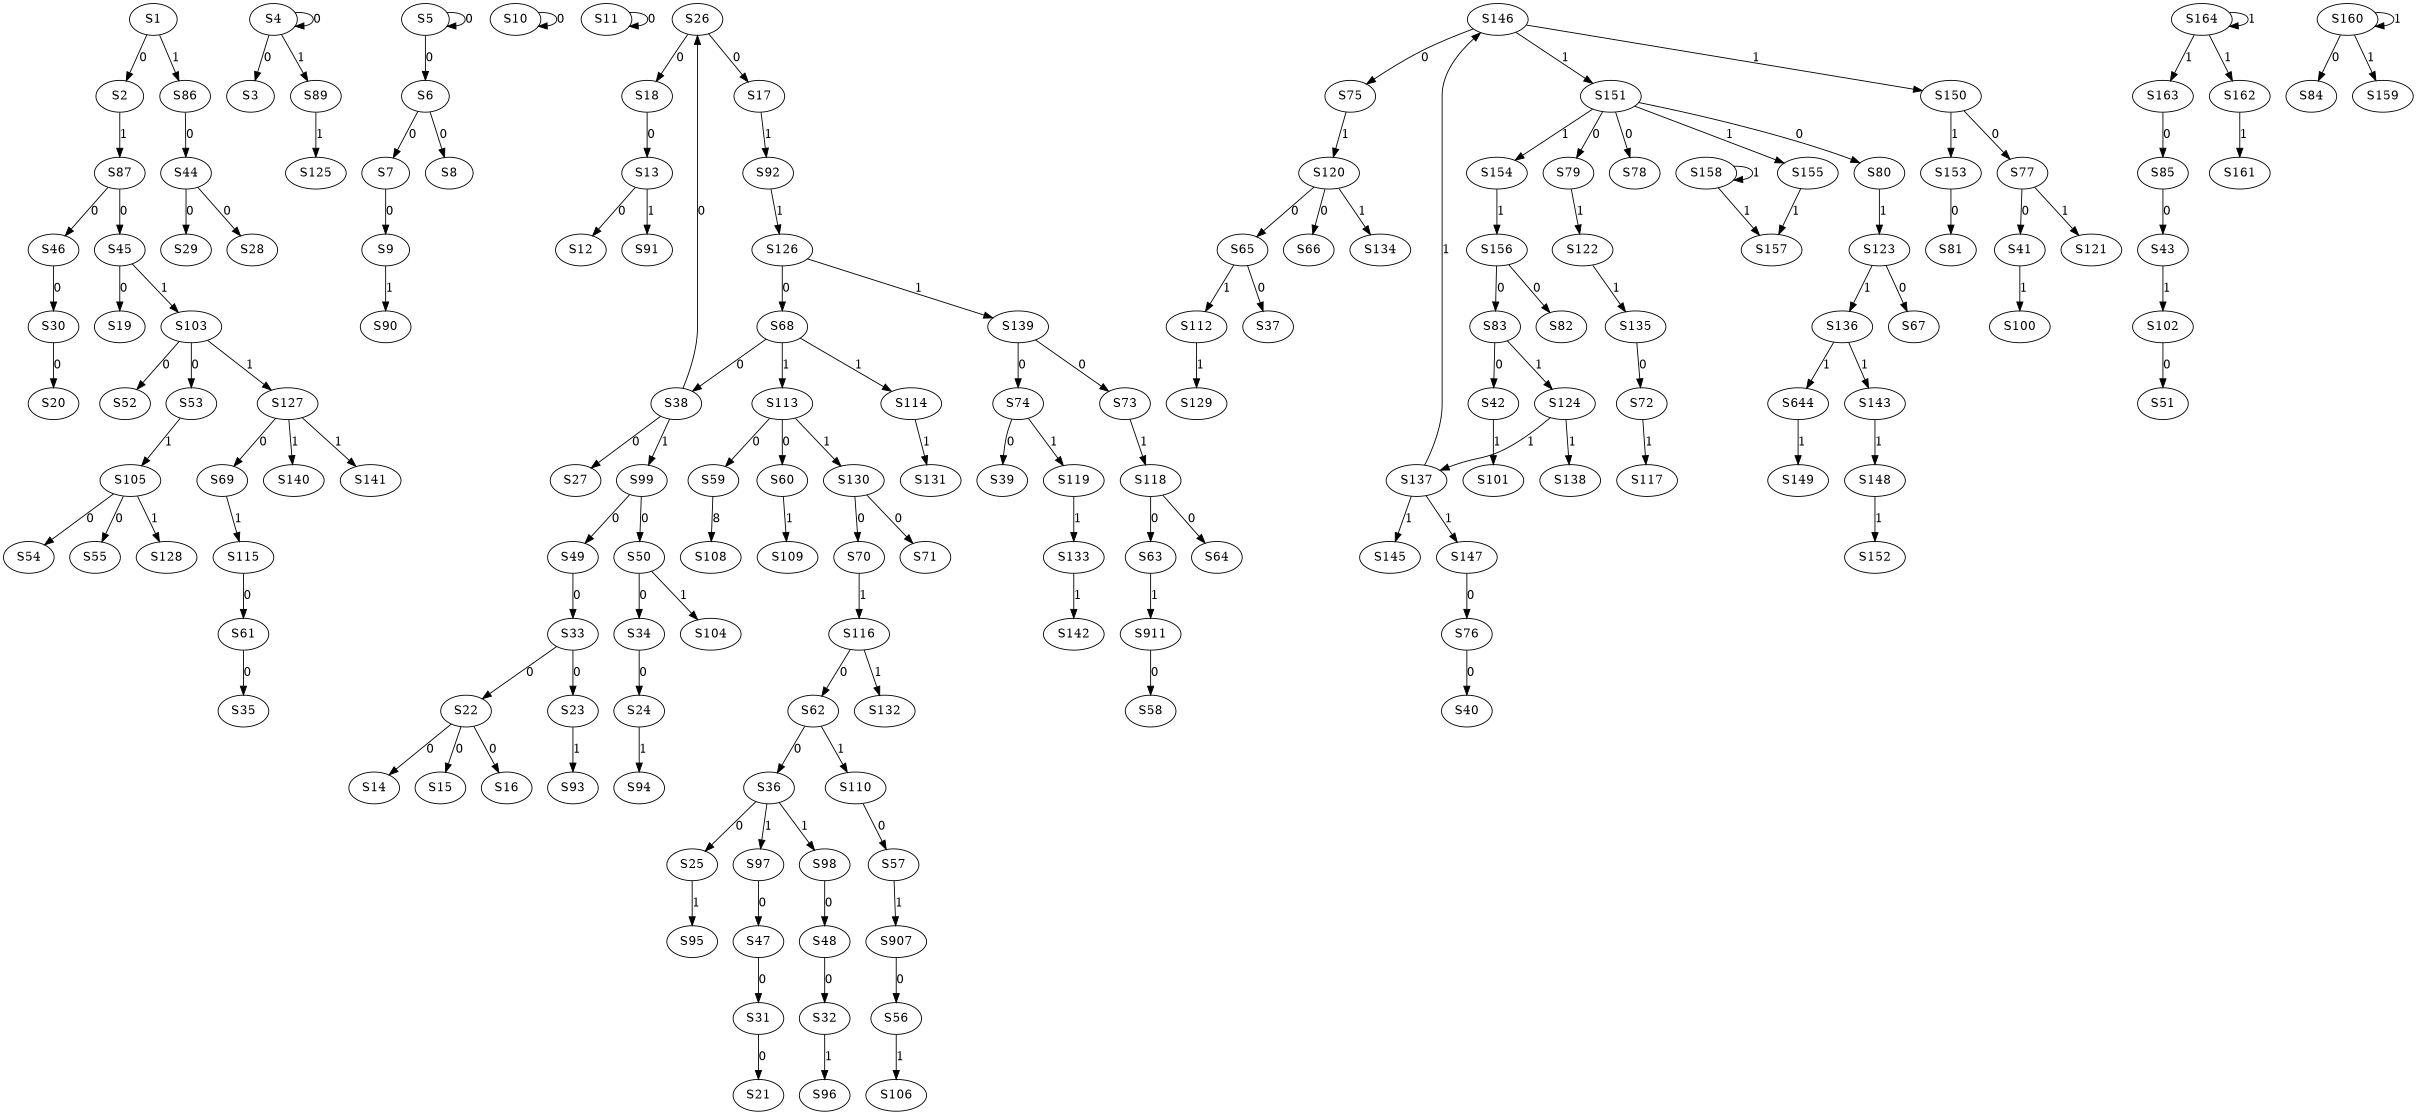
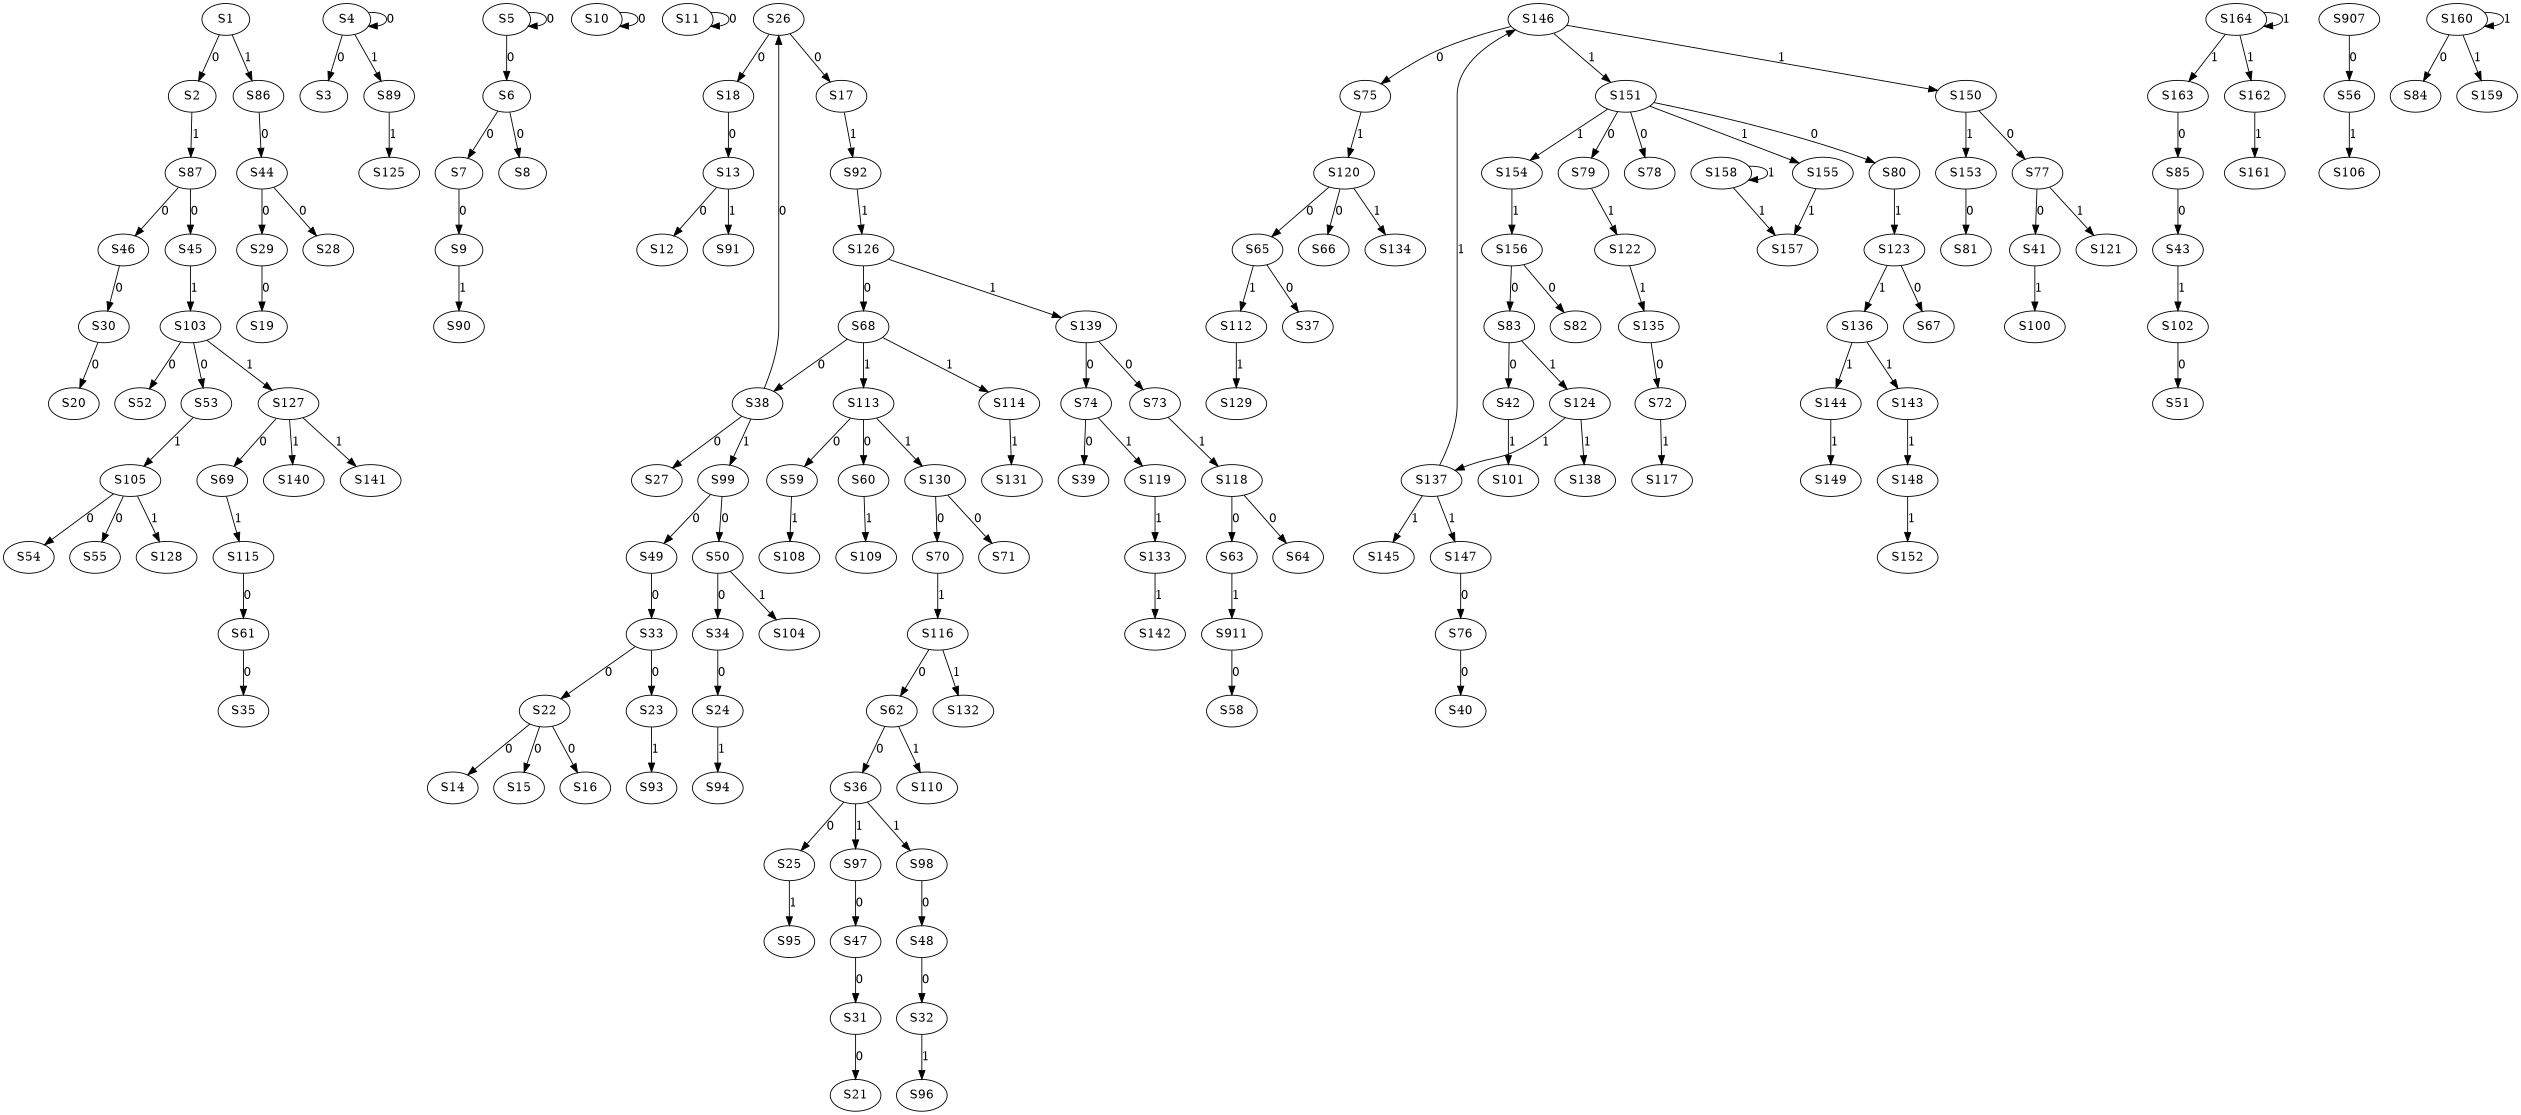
edge "S45" -> "S19": now "S29" -> "S19"
node "S644": label "S644" -> "S144"
edge "S59" -> "S108": label "8" -> "1"
node "S57": removed
